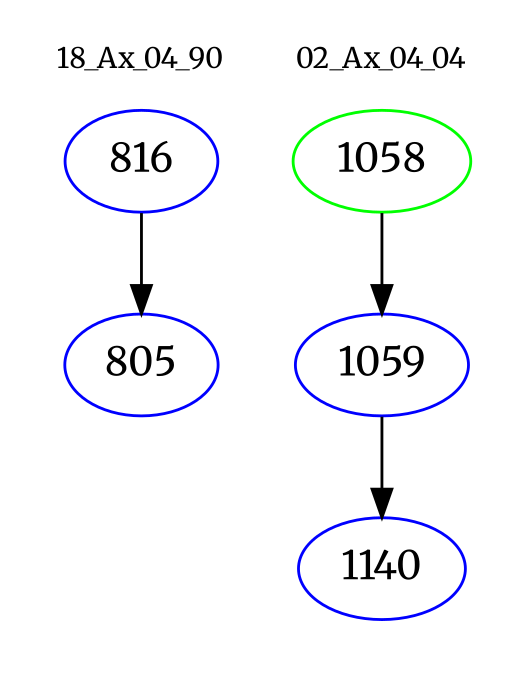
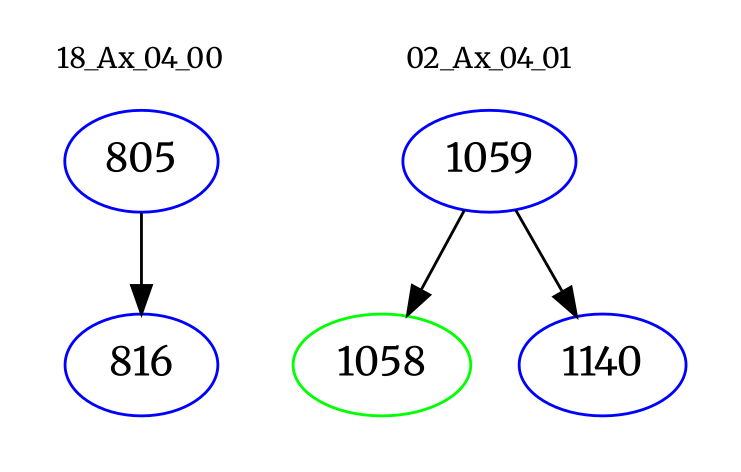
cluster "18_Ax_04_90": label "18_Ax_04_90" -> "18_Ax_04_00"
cluster "02_Ax_04_04": label "02_Ax_04_04" -> "02_Ax_04_01"
edge "816" -> "805": reversed
edge "1058" -> "1059": reversed
